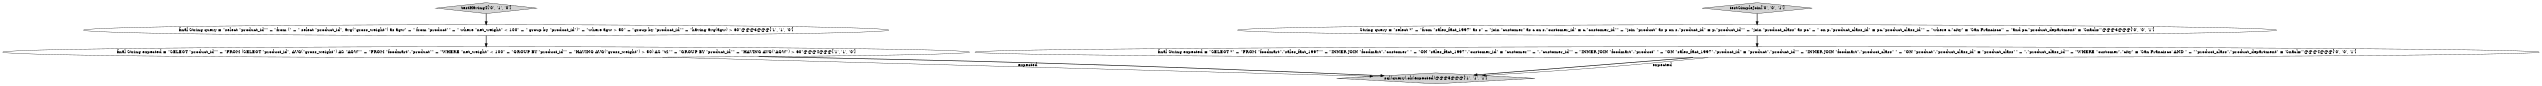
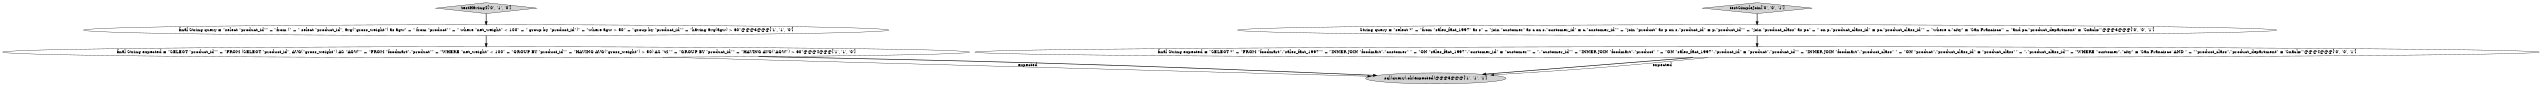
node "sql(query).ok(expected)@@@5@@@['1', '1', '1']": shape diamond -> ellipse
